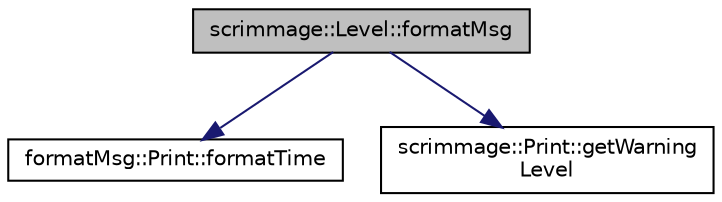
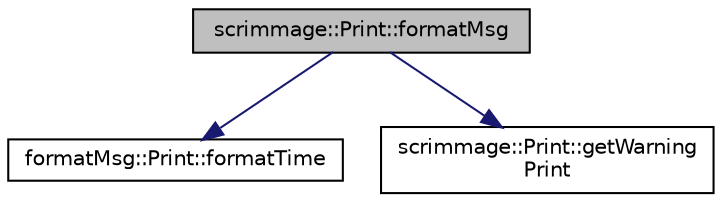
node "scrimmage::Level::formatMsg": label "scrimmage::Level::formatMsg" -> "scrimmage::Print::formatMsg"
node "scrimmage::Print::getWarning Level": label "scrimmage::Print::getWarning Level" -> "scrimmage::Print::getWarning Print"
